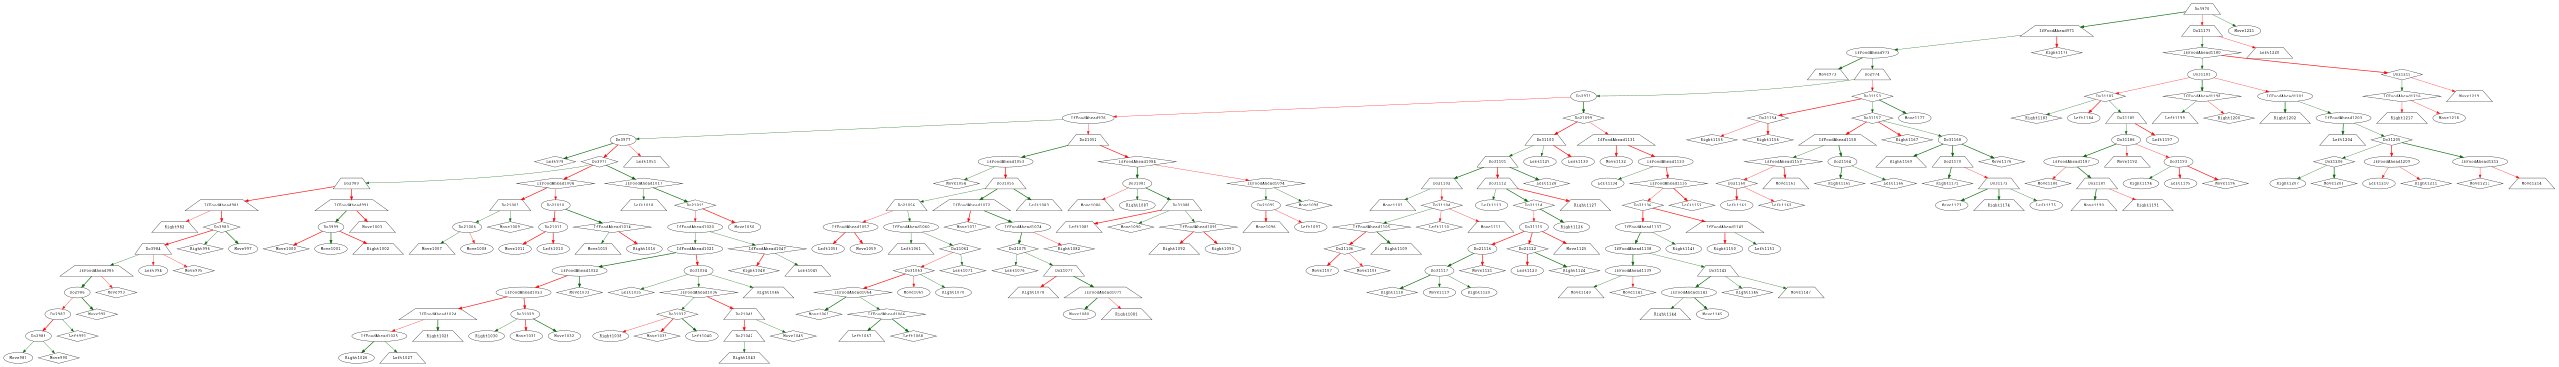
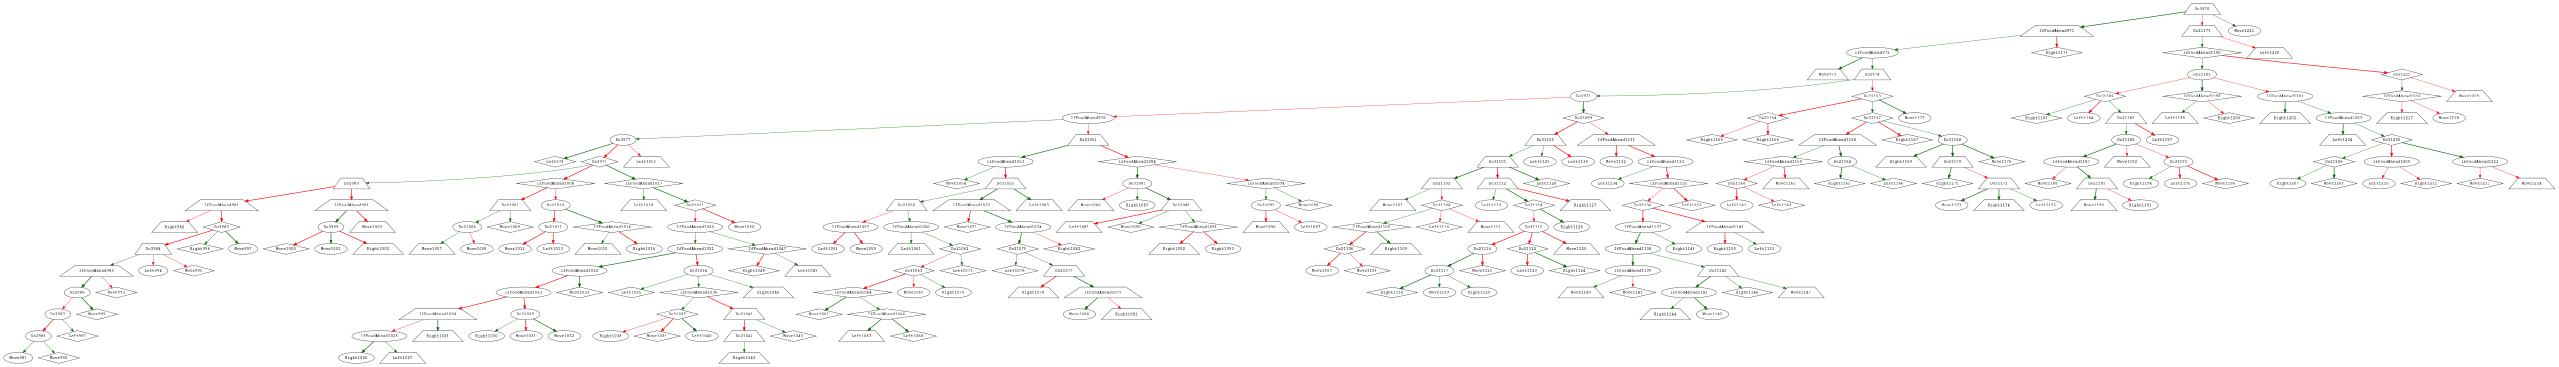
node "Right1191": shape trapezium -> ellipse
